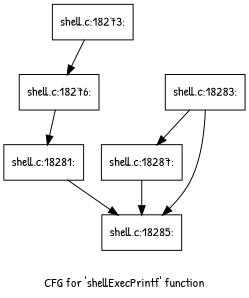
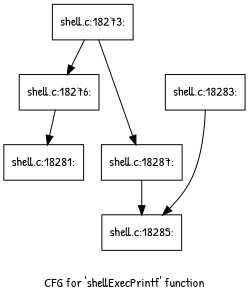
edge "shell.c:18283:" -> "shell.c:18287:": now "shell.c:18273:" -> "shell.c:18287:"
edge "shell.c:18281:" -> "shell.c:18285:": removed
